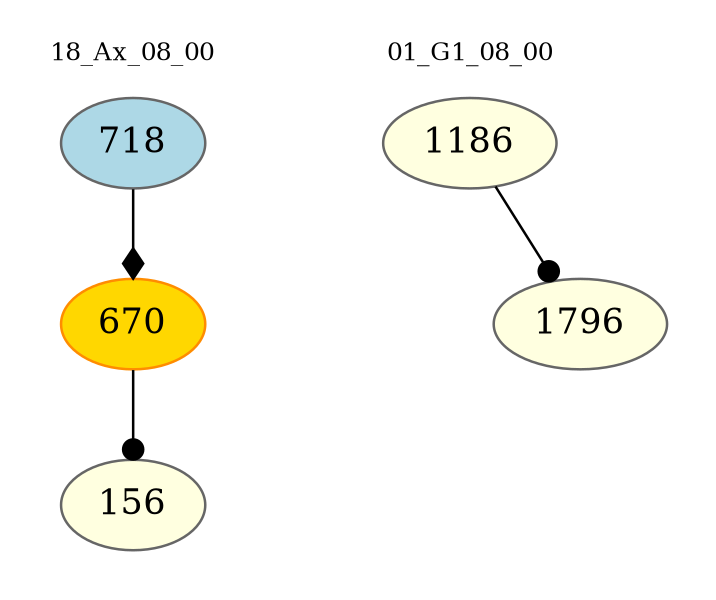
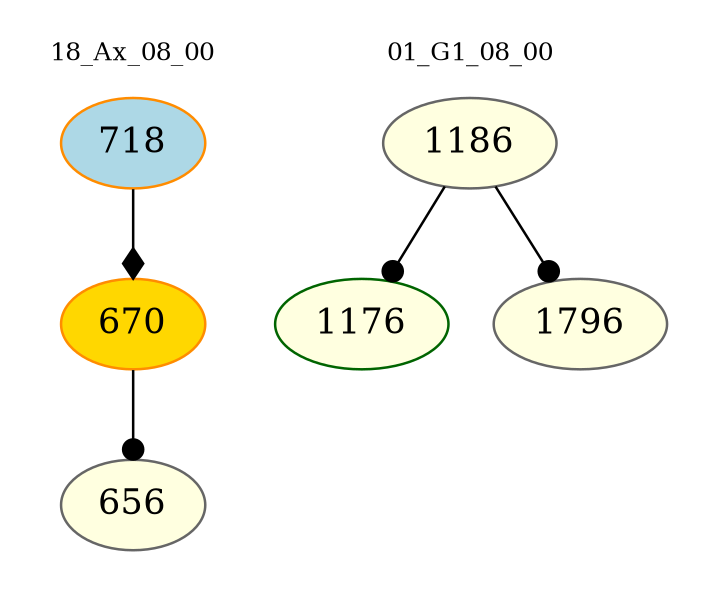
node "718": color gray40 -> darkorange
node "1176": added
node "156": label "156" -> "656"
